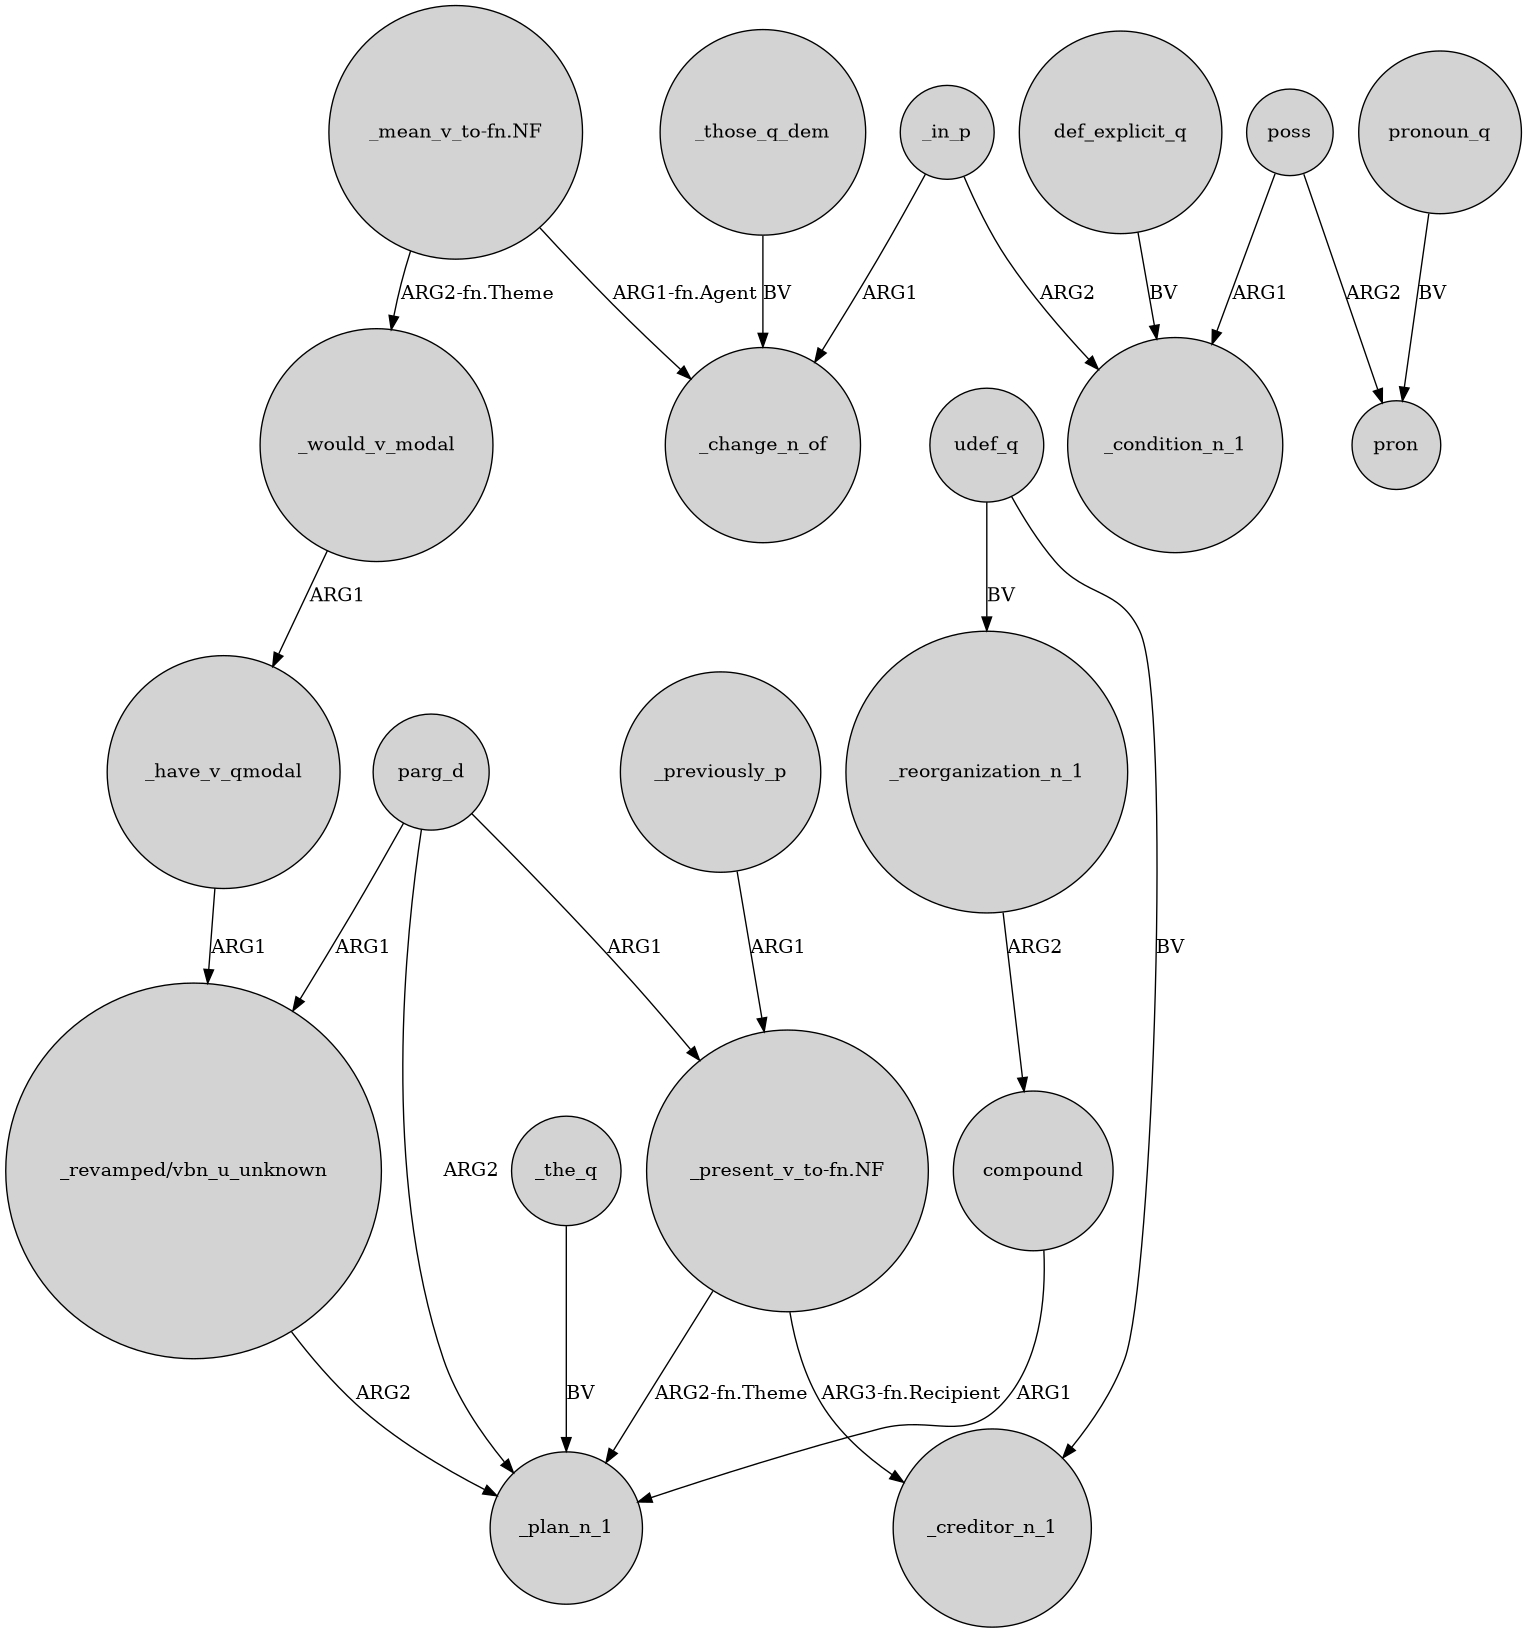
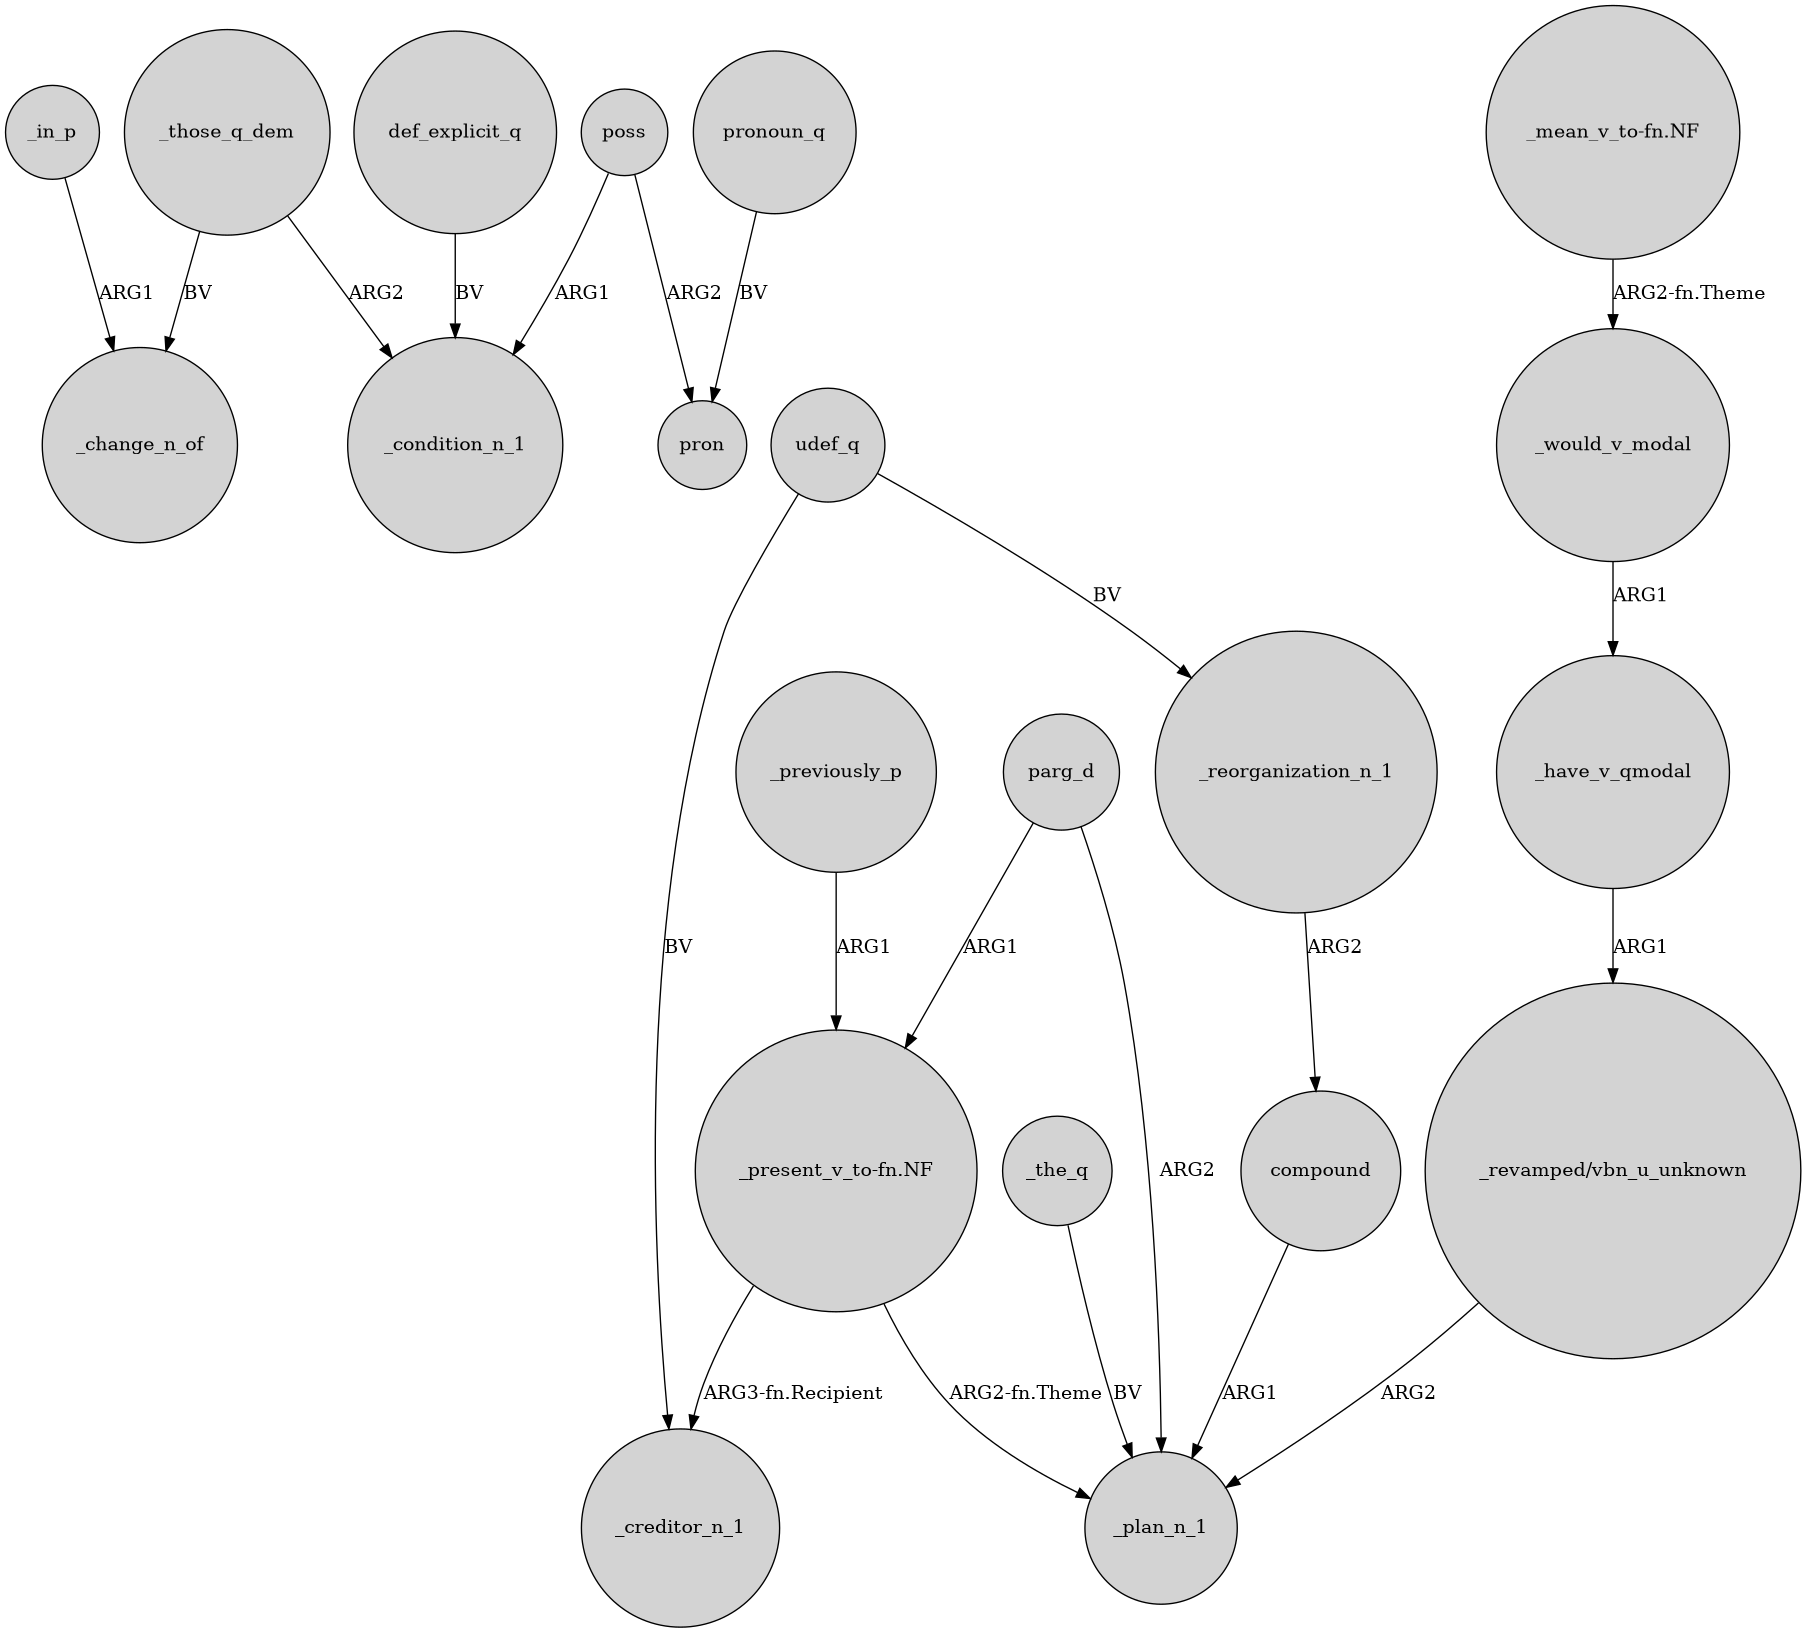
edge "_in_p" -> "_condition_n_1": now "_those_q_dem" -> "_condition_n_1"
edge "_mean_v_to-fn.NF" -> "_change_n_of": removed, label "ARG1-fn.Agent"
edge "parg_d" -> "_revamped/vbn_u_unknown": removed, label "ARG1"
